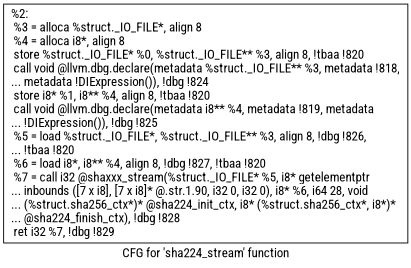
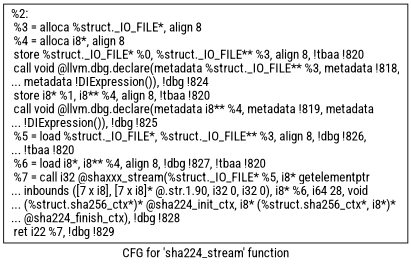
node "%2:": text "ret i32 %7, !dbg !829" -> "ret i22 %7, !dbg !829"
